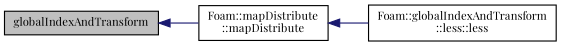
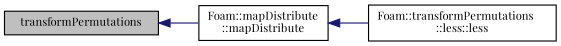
node "globalIndexAndTransform": label "globalIndexAndTransform" -> "transformPermutations"
node "Foam::globalIndexAndTransform ::less::less": label "Foam::globalIndexAndTransform ::less::less" -> "Foam::transformPermutations ::less::less"
